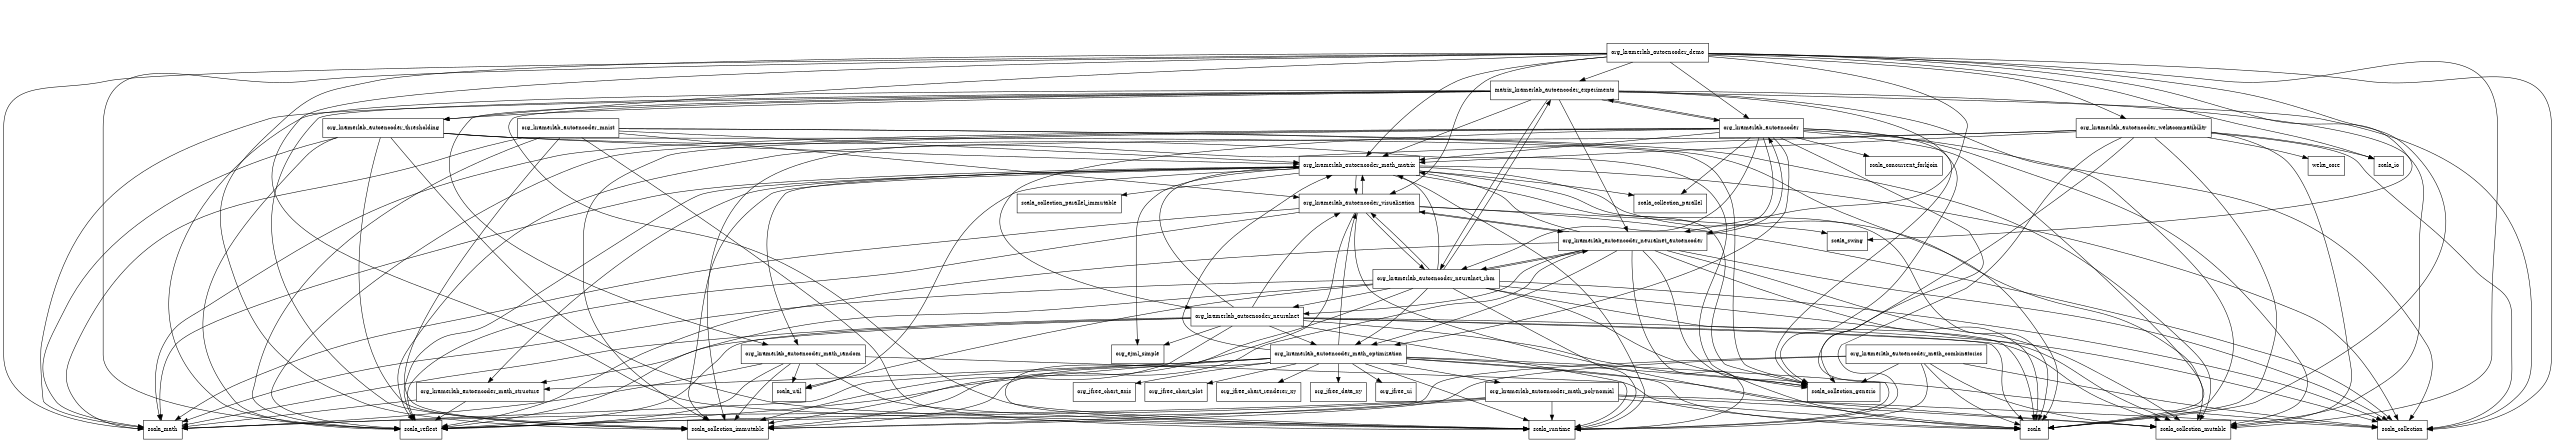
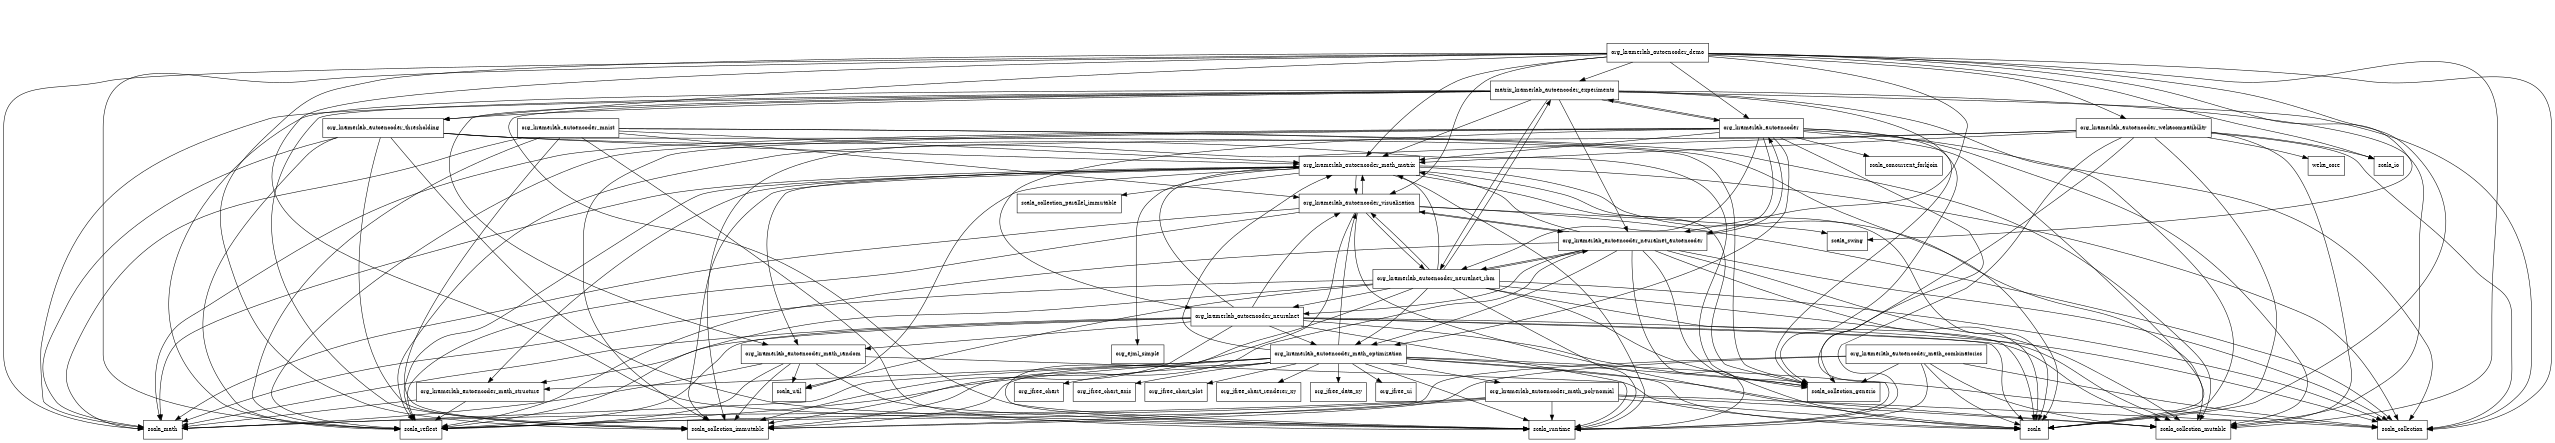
node "scala_collection_parallel": removed
edge "org_kramerlab_autoencoder_neuralnet" -> "org_ejml_simple": now "org_kramerlab_autoencoder_neuralnet" -> "org_kramerlab_autoencoder_math_random"
node "org_jfree_chart": added
